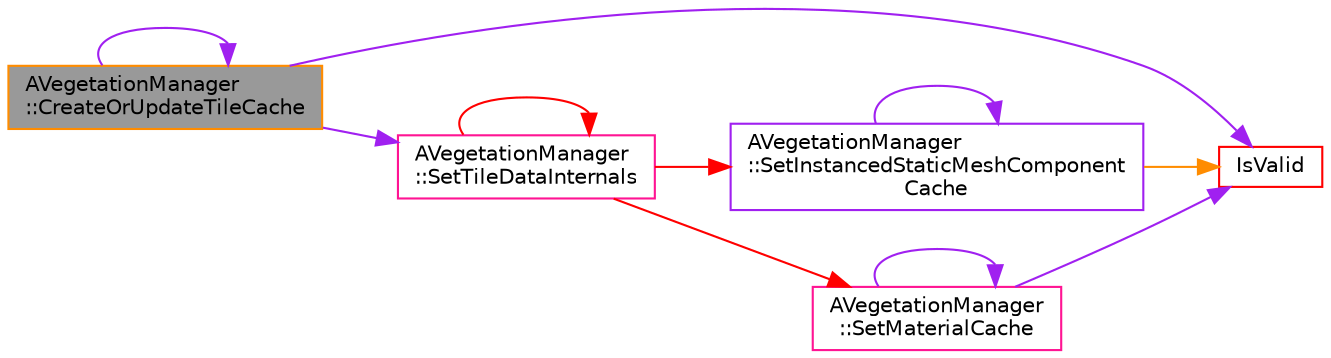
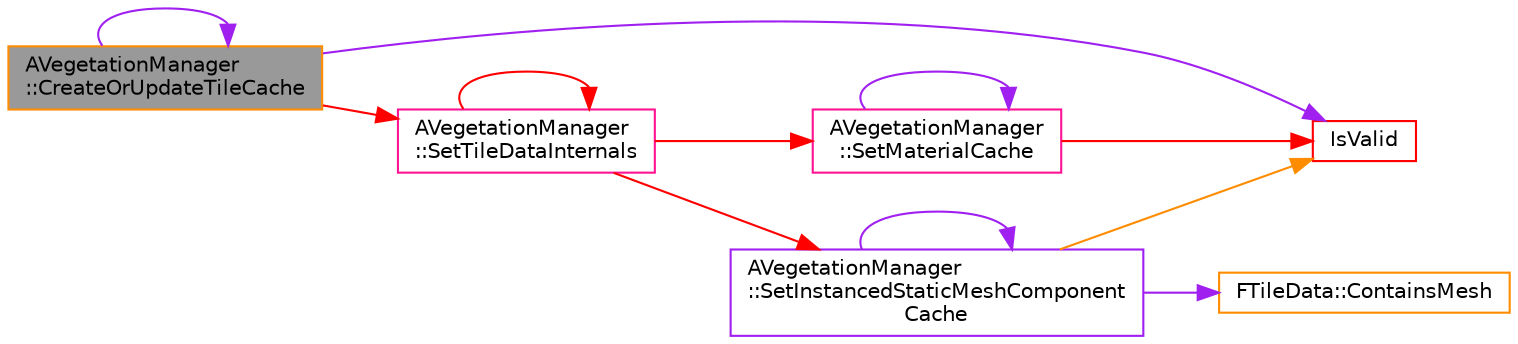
edge "AVegetationManager ::CreateOrUpdateTileCache" -> "AVegetationManager ::SetTileDataInternals": color purple -> red
edge "AVegetationManager ::SetMaterialCache" -> "IsValid": color purple -> red
node "FTileData::ContainsMesh": added
